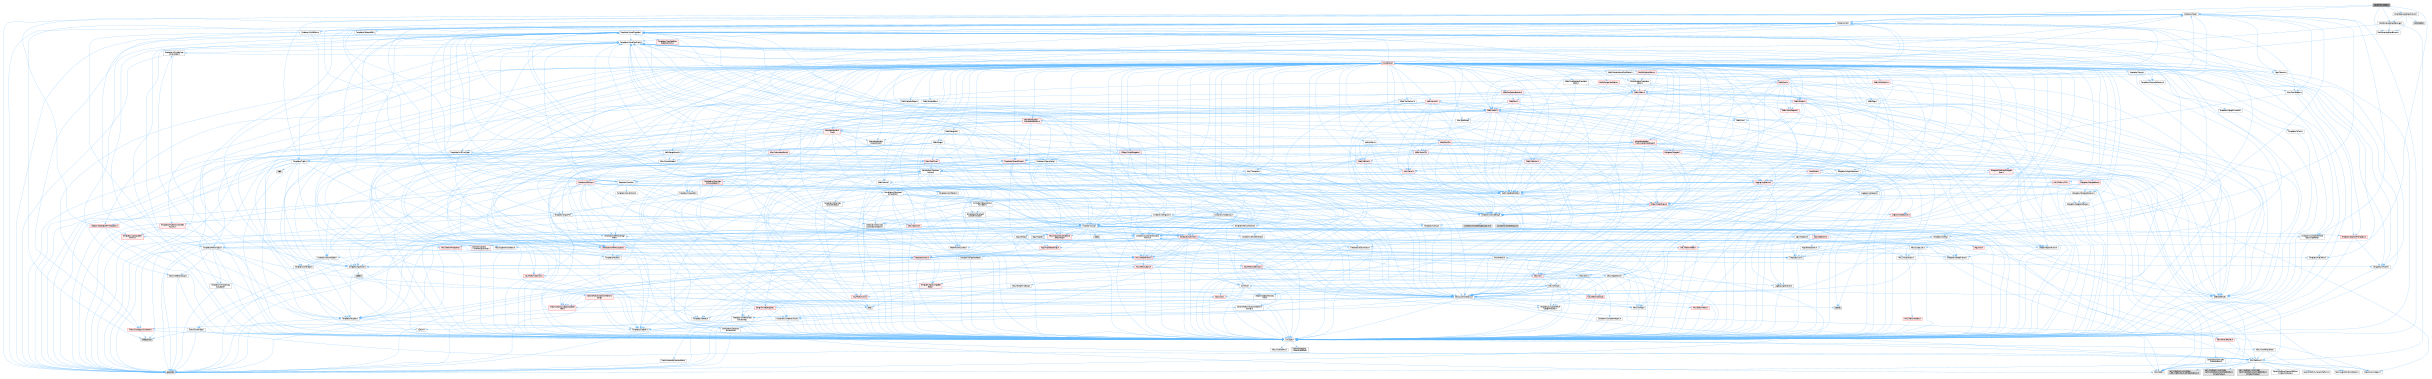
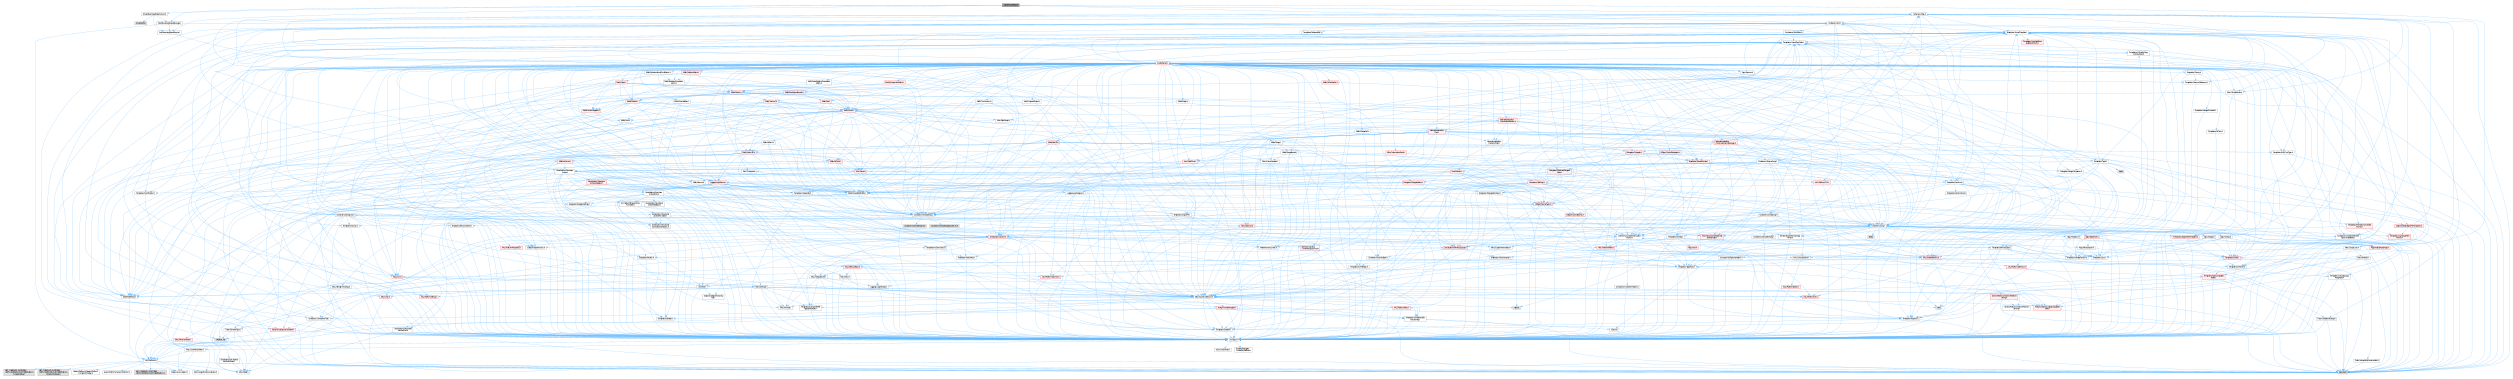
node "Templates/IsPolymorphic.h": added
node "stdint.h": removed
